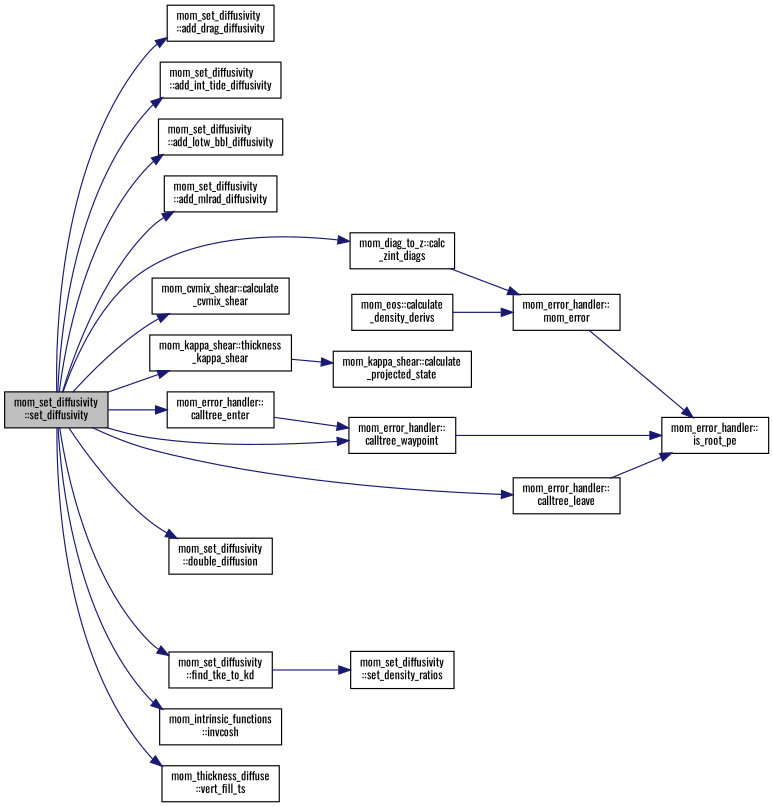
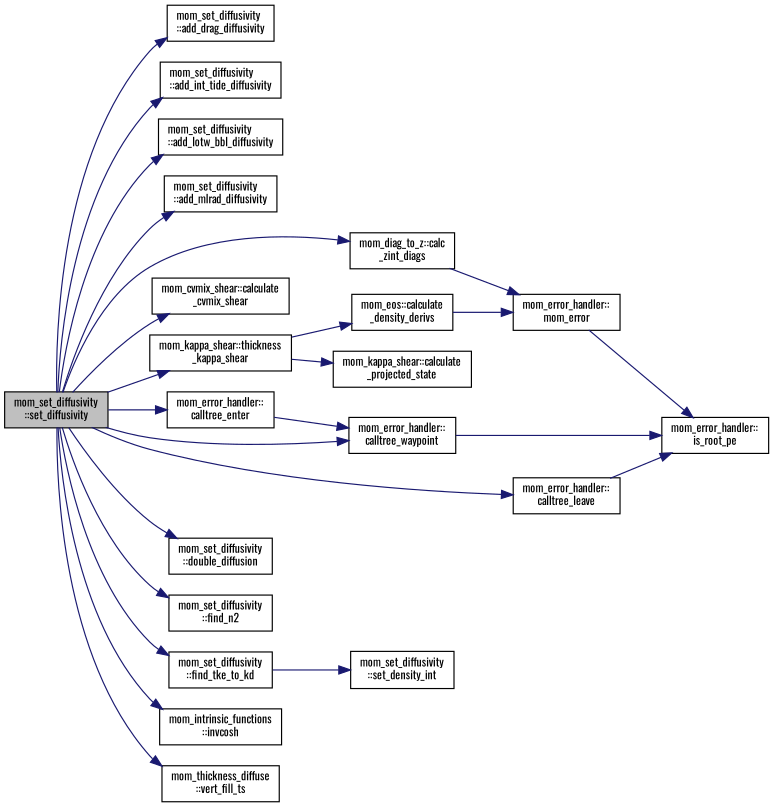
edge "mom_kappa_shear::thickness _kappa_shear" -> "mom_eos::calculate _density_derivs": added
node "mom_set_diffusivity ::find_n2": added
node "mom_set_diffusivity ::set_density_ratios": label "mom_set_diffusivity ::set_density_ratios" -> "mom_set_diffusivity ::set_density_int"
